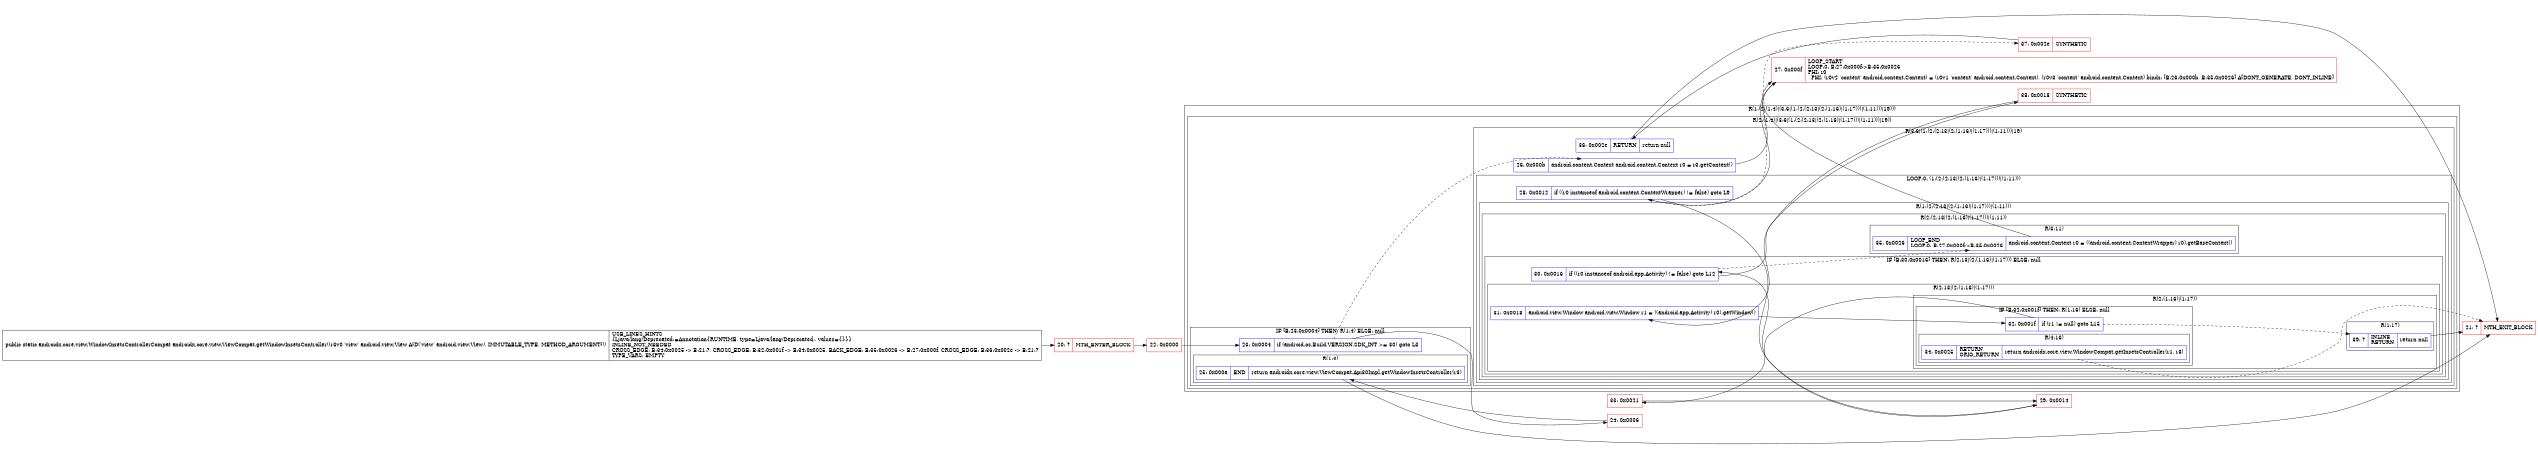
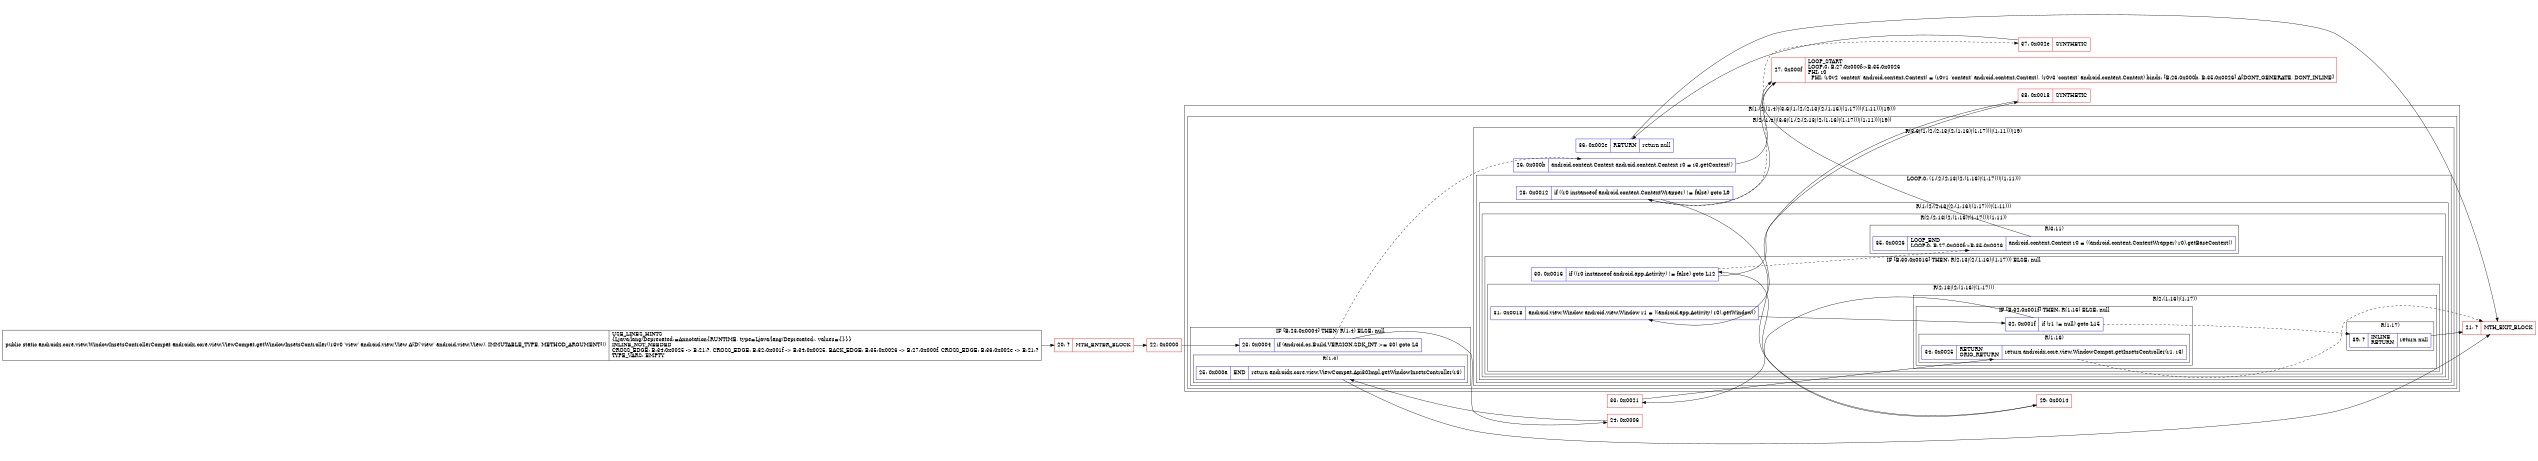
cluster "R(4:16)": label "R(4:16)" -> "R(1:16)"
edge "33: 0x0021" -> "29: 0x0014": now "33: 0x0021" -> "34: 0x0025"
